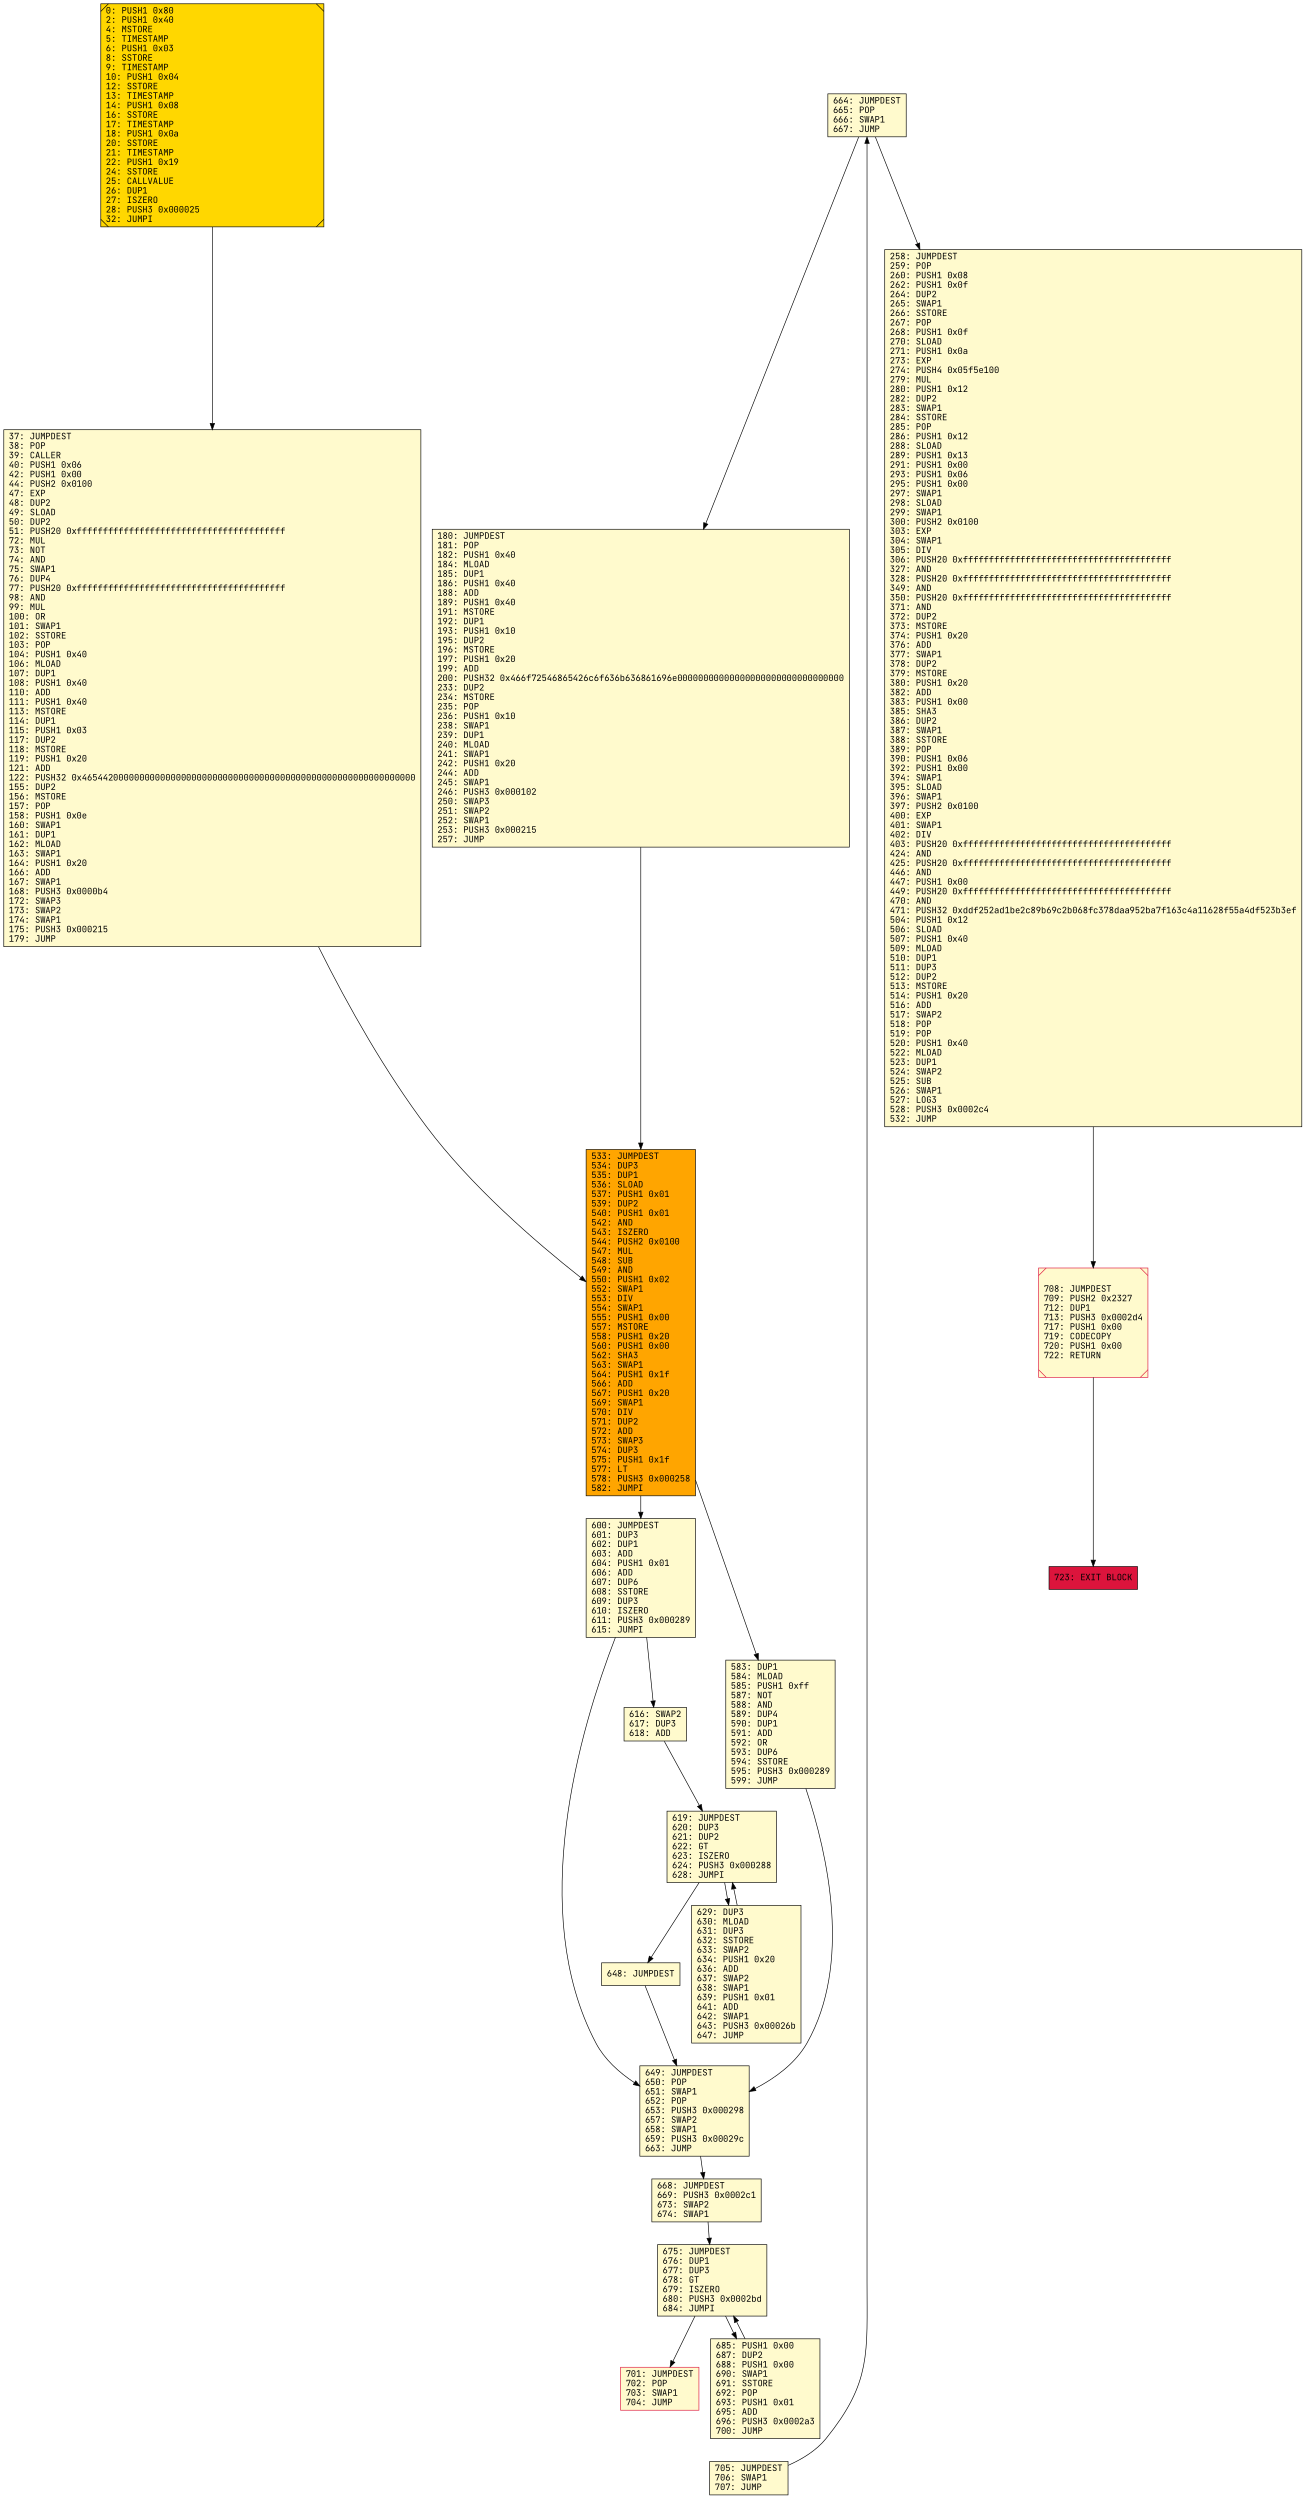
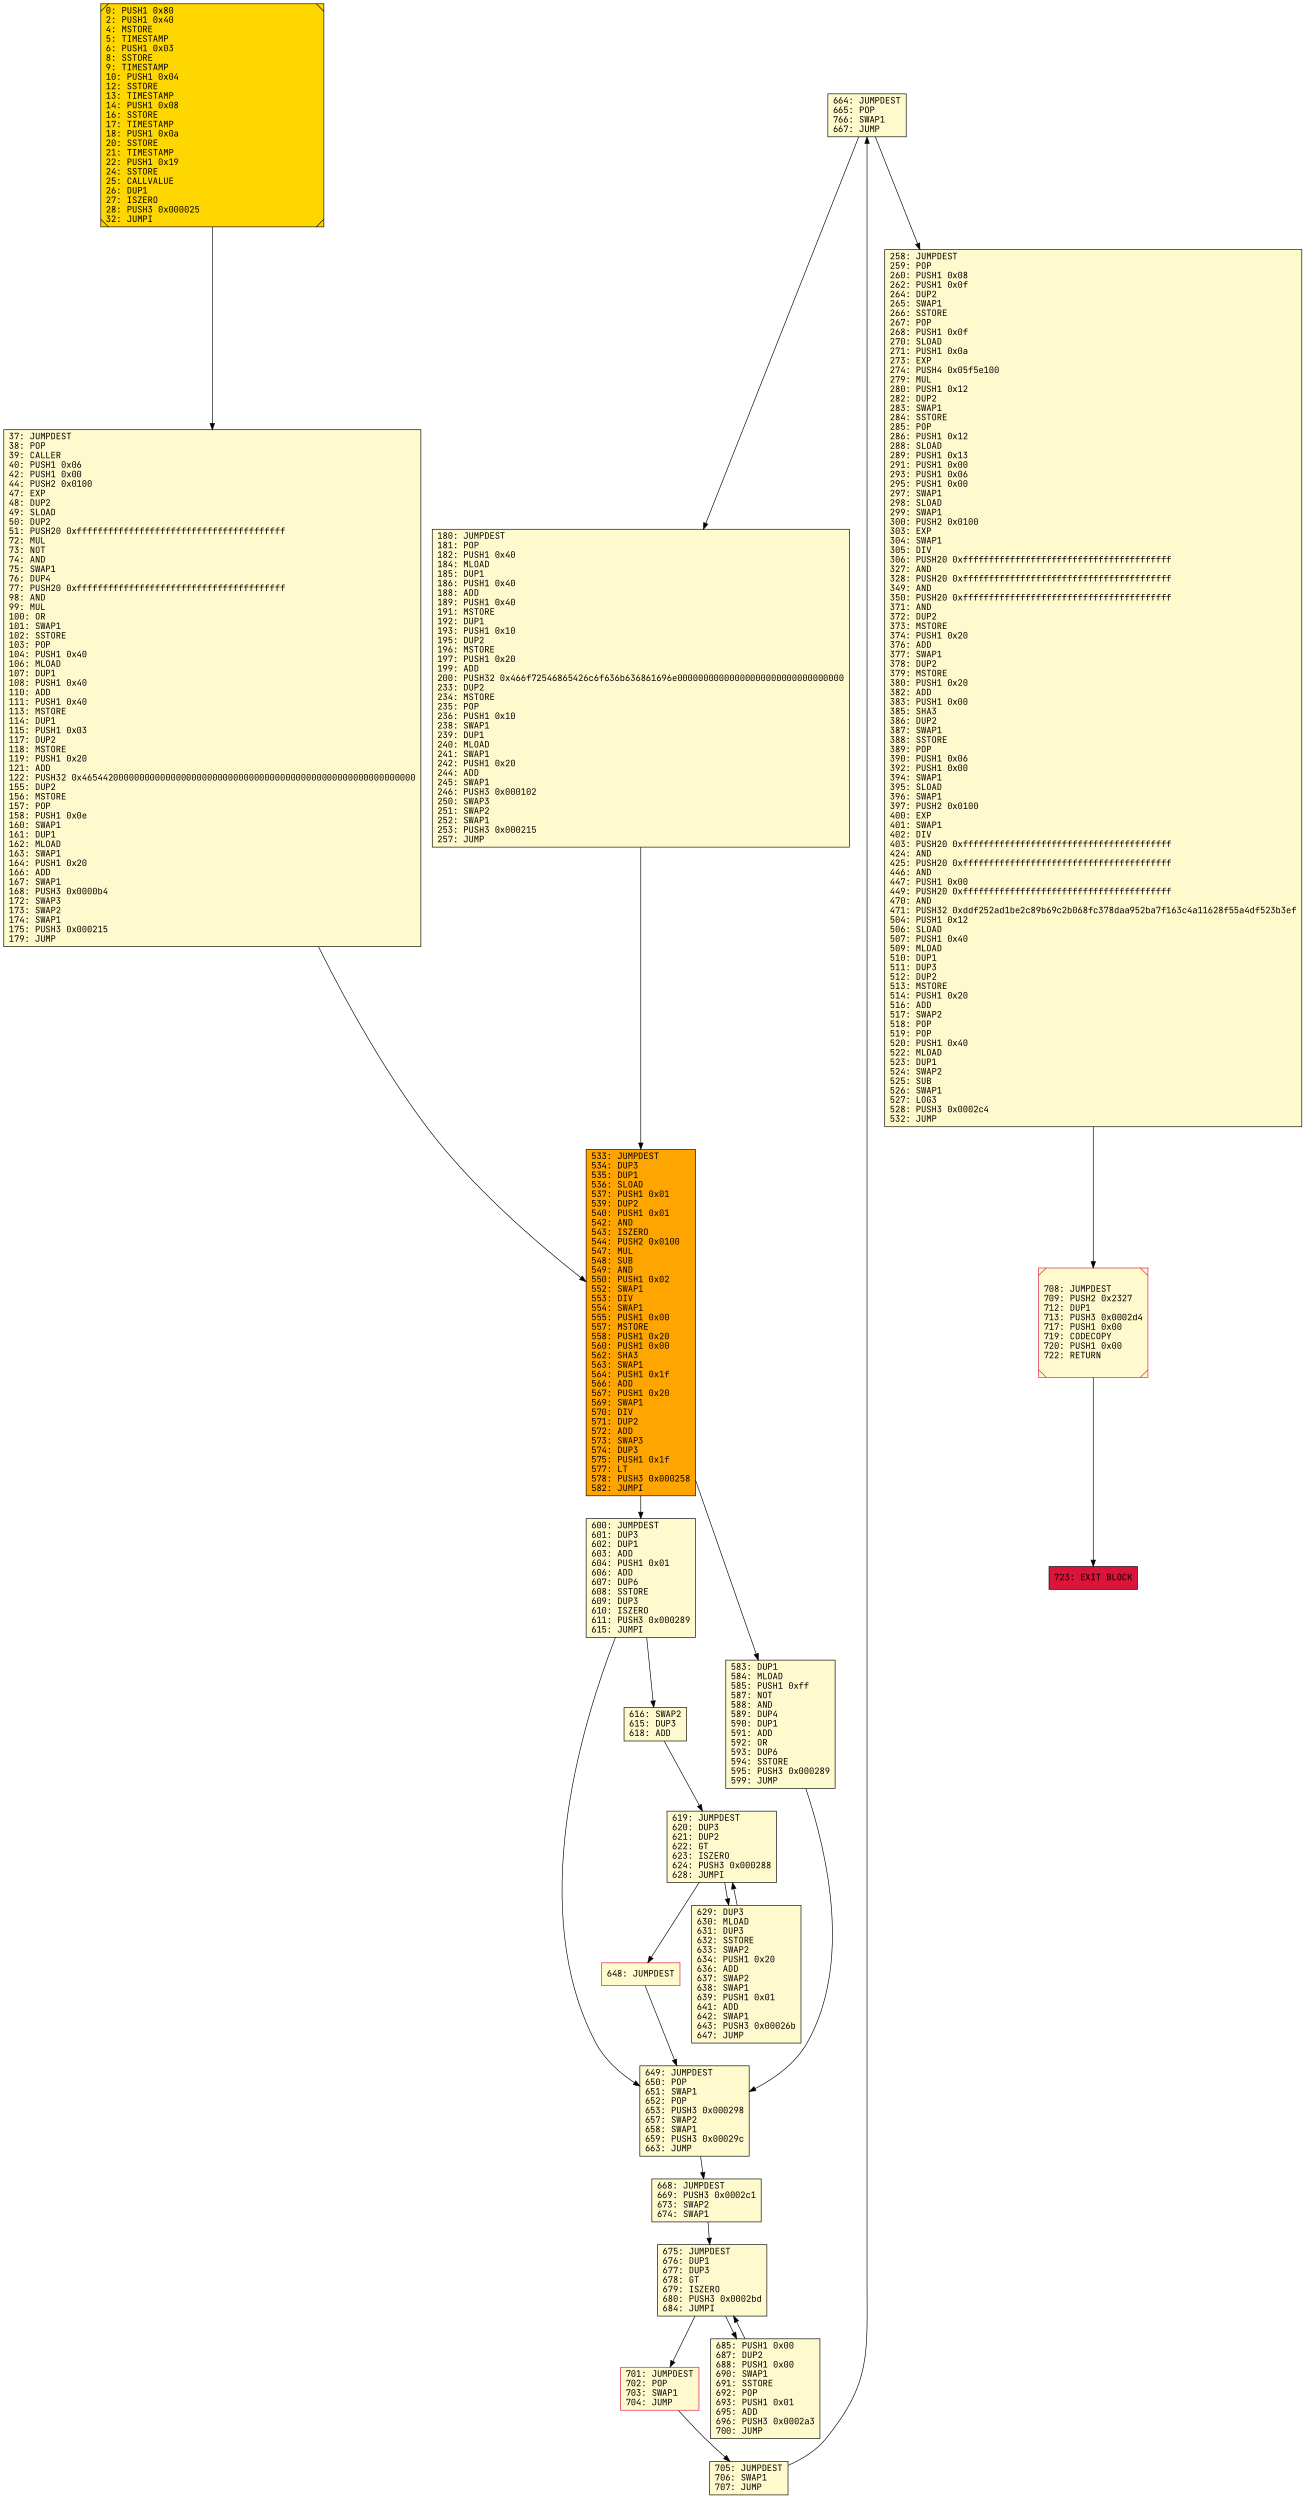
node "664: JUMPDEST 665: POP 666: SWAP1 667: JUMP": label "664: JUMPDEST 665: POP 666: SWAP1 667: JUMP" -> "664: JUMPDEST 665: POP 766: SWAP1 667: JUMP"
node "616: SWAP2 617: DUP3 618: ADD": label "616: SWAP2 617: DUP3 618: ADD" -> "616: SWAP2 615: DUP3 618: ADD"
node "648: JUMPDEST": color black -> crimson
edge "701: JUMPDEST 702: POP 703: SWAP1 704: JUMP" -> "705: JUMPDEST 706: SWAP1 707: JUMP": added
